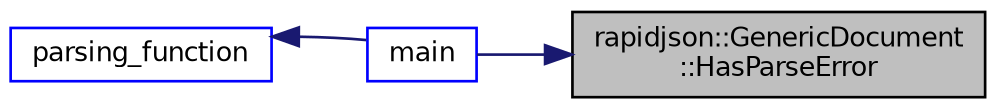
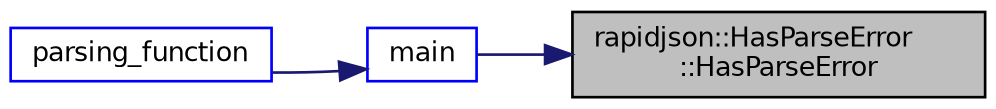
edge "main" -> "parsing_function": reversed
node "rapidjson::GenericDocument ::HasParseError": label "rapidjson::GenericDocument ::HasParseError" -> "rapidjson::HasParseError ::HasParseError"
